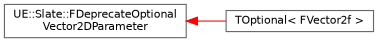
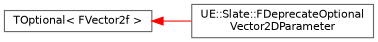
edge "TOptional< FVector2f >" -> "UE::Slate::FDeprecateOptional Vector2DParameter": reversed
